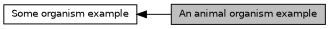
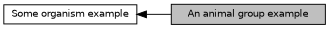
node "An animal organism example": label "An animal organism example" -> "An animal group example"
